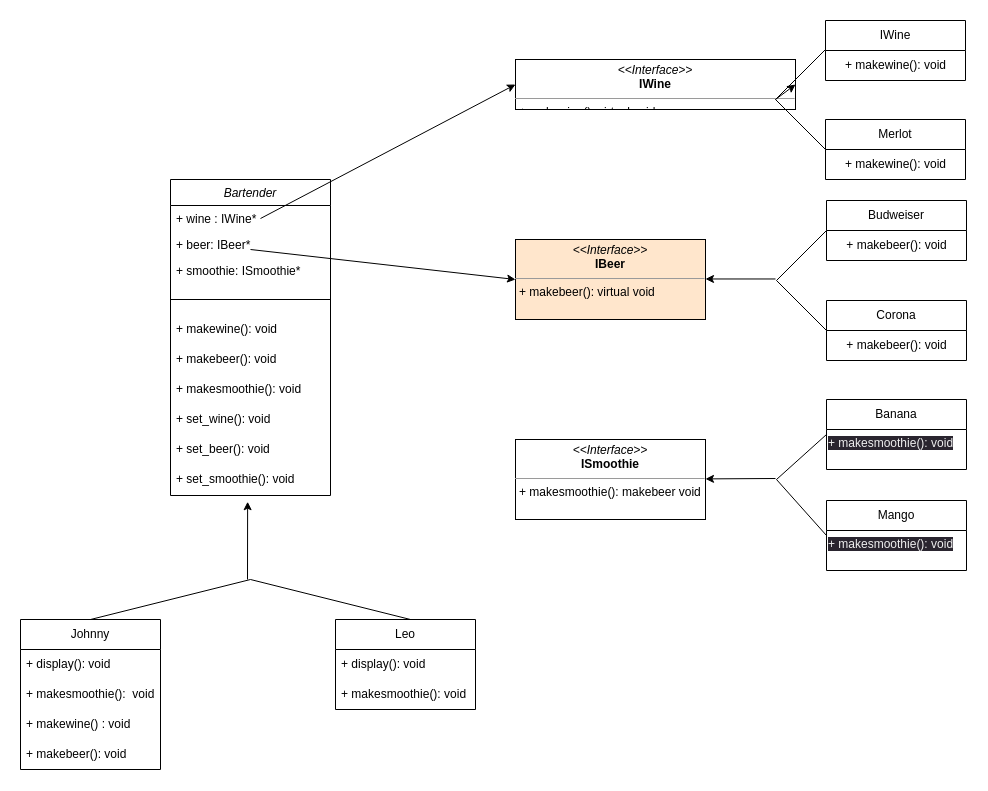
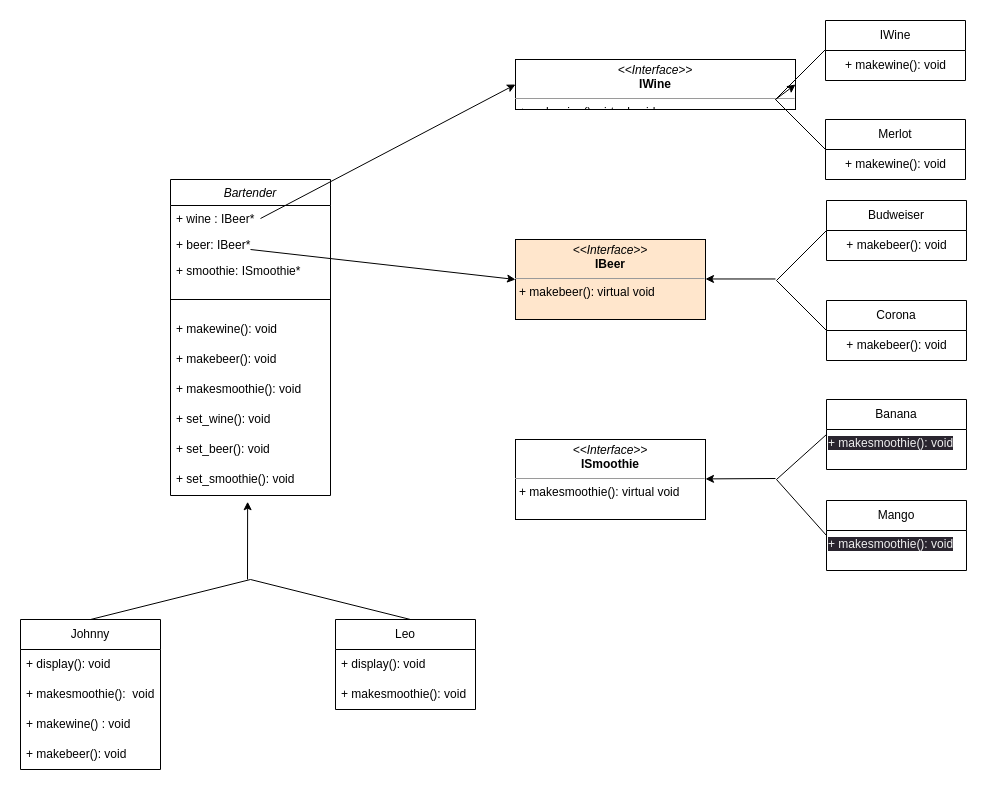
node "+ wine : IWine*": label "+ wine : IWine*" -> "+ wine : IBeer*"
node "<<Interface>> ISmoothie + makesmoothie(): makebeer void": label "<<Interface>> ISmoothie + makesmoothie(): makebeer void" -> "<<Interface>> ISmoothie + makesmoothie(): virtual void"
